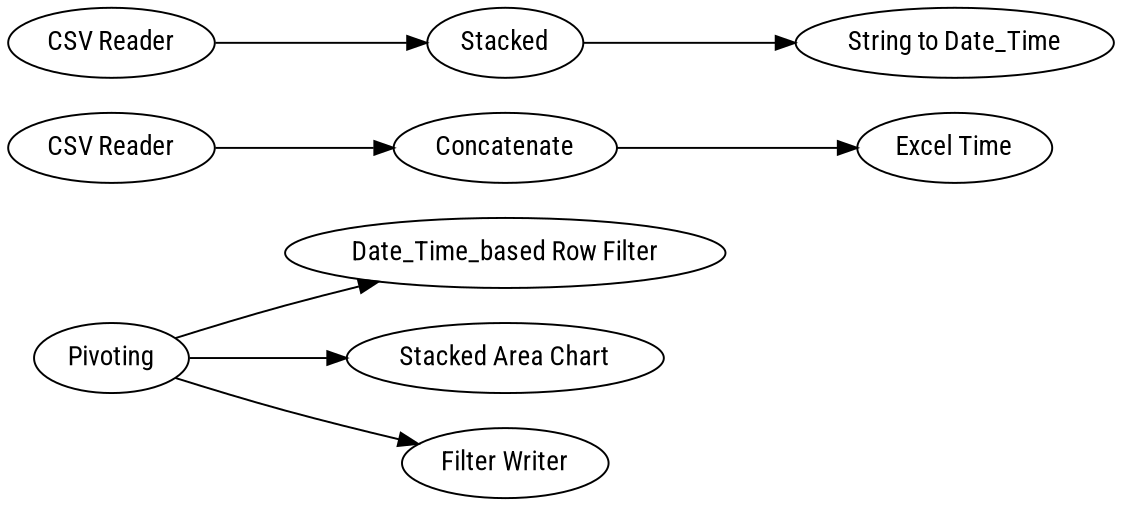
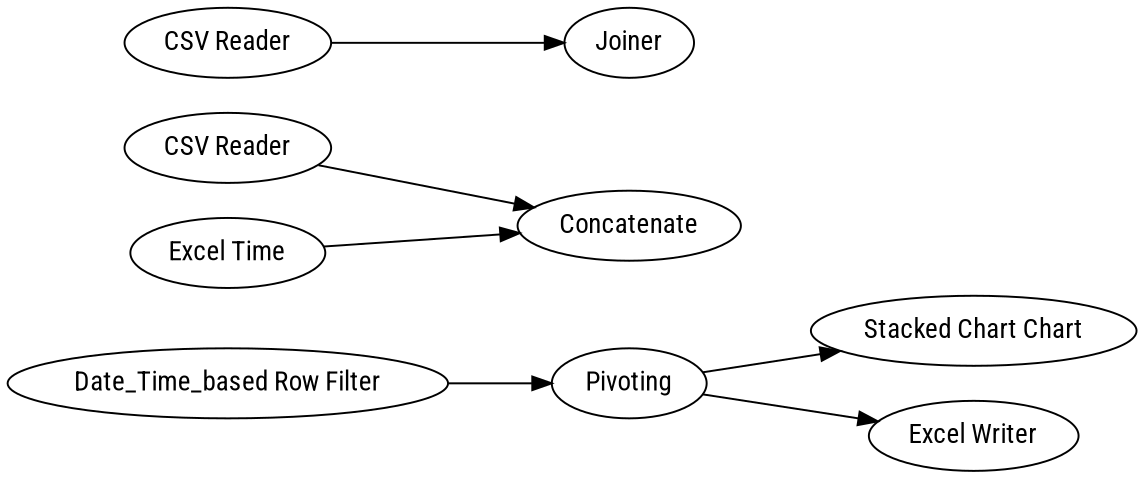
node "Stacked": label "Stacked" -> "Joiner"
node "String to Date_Time": removed
edge "Concatenate" -> "Excel Time": reversed
edge "Pivoting" -> "Date_Time_based Row Filter": reversed
node "Stacked Area Chart": label "Stacked Area Chart" -> "Stacked Chart Chart"
node "Filter Writer": label "Filter Writer" -> "Excel Writer"
